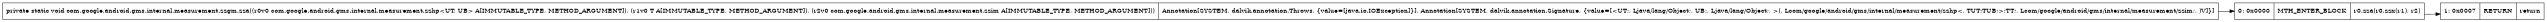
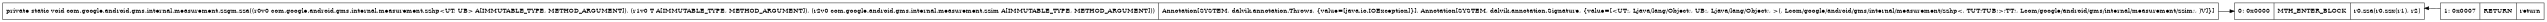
edge "0: 0x0000" -> "1: 0x0007": reversed
